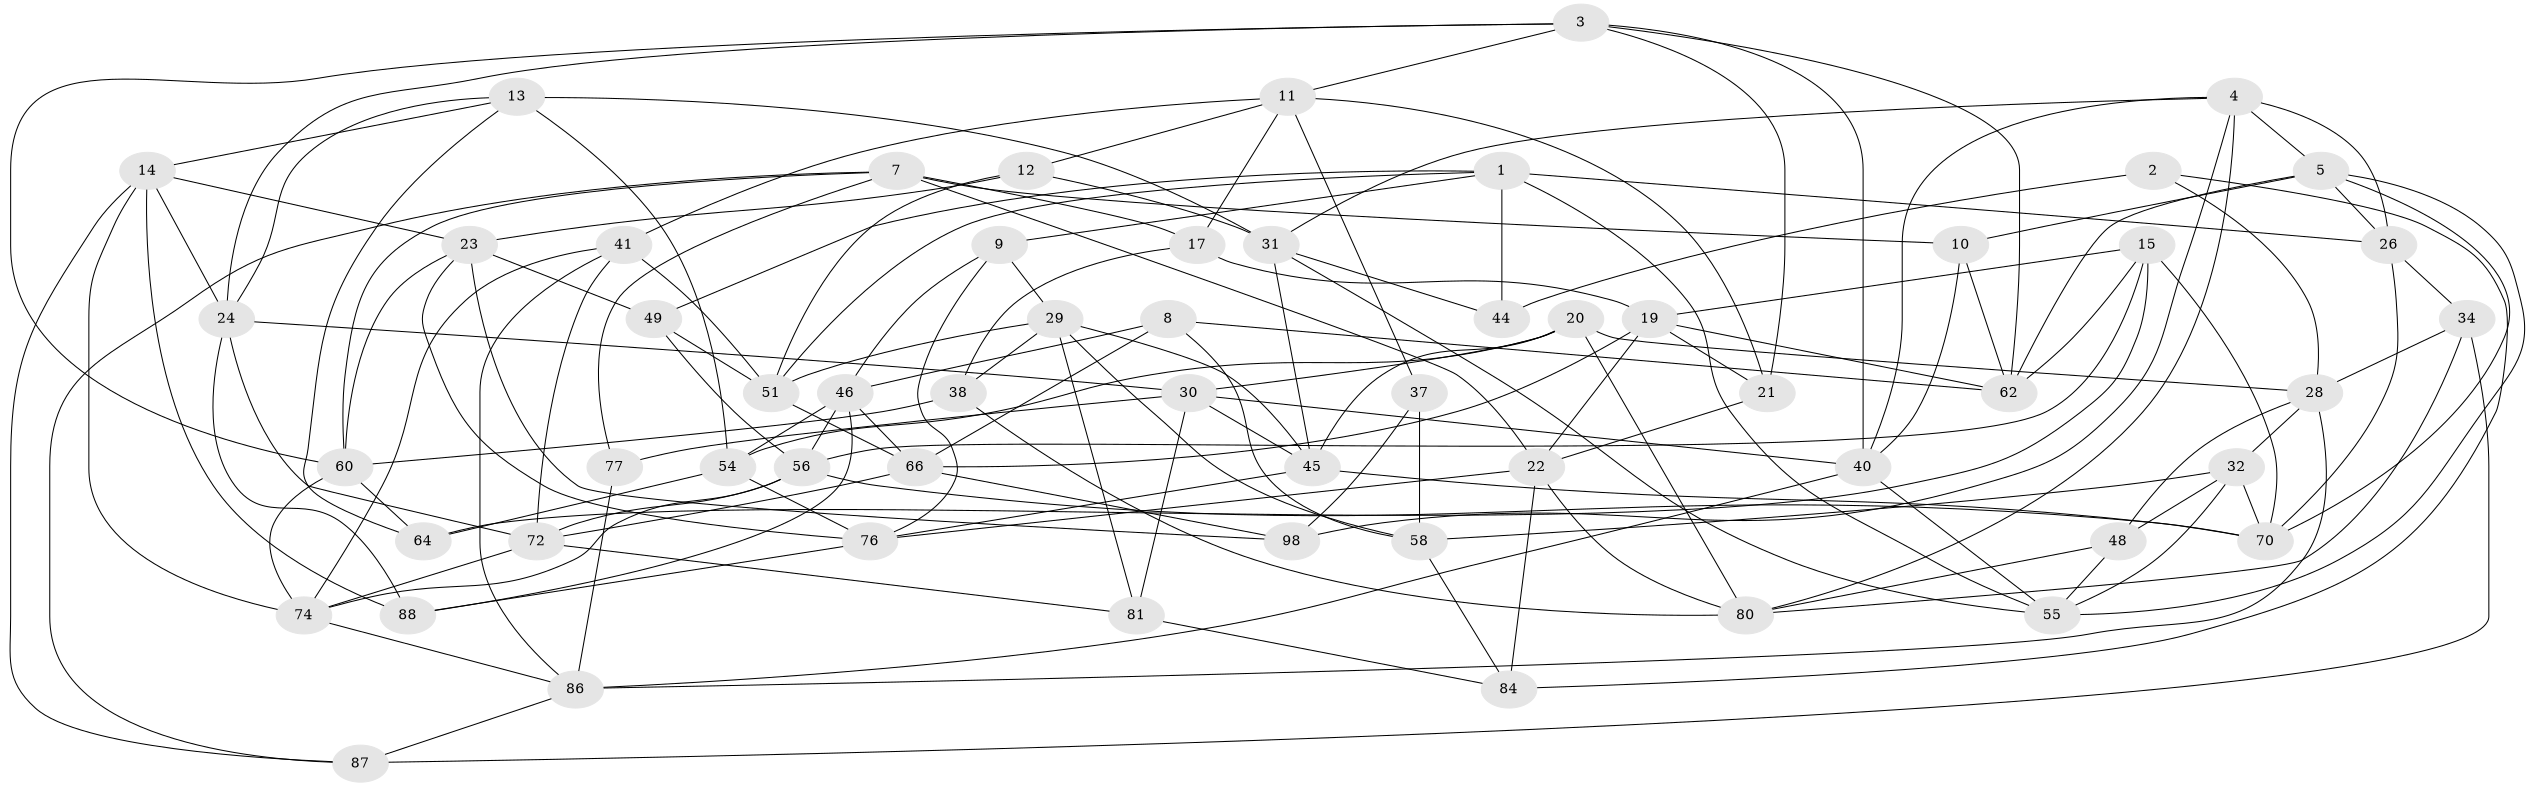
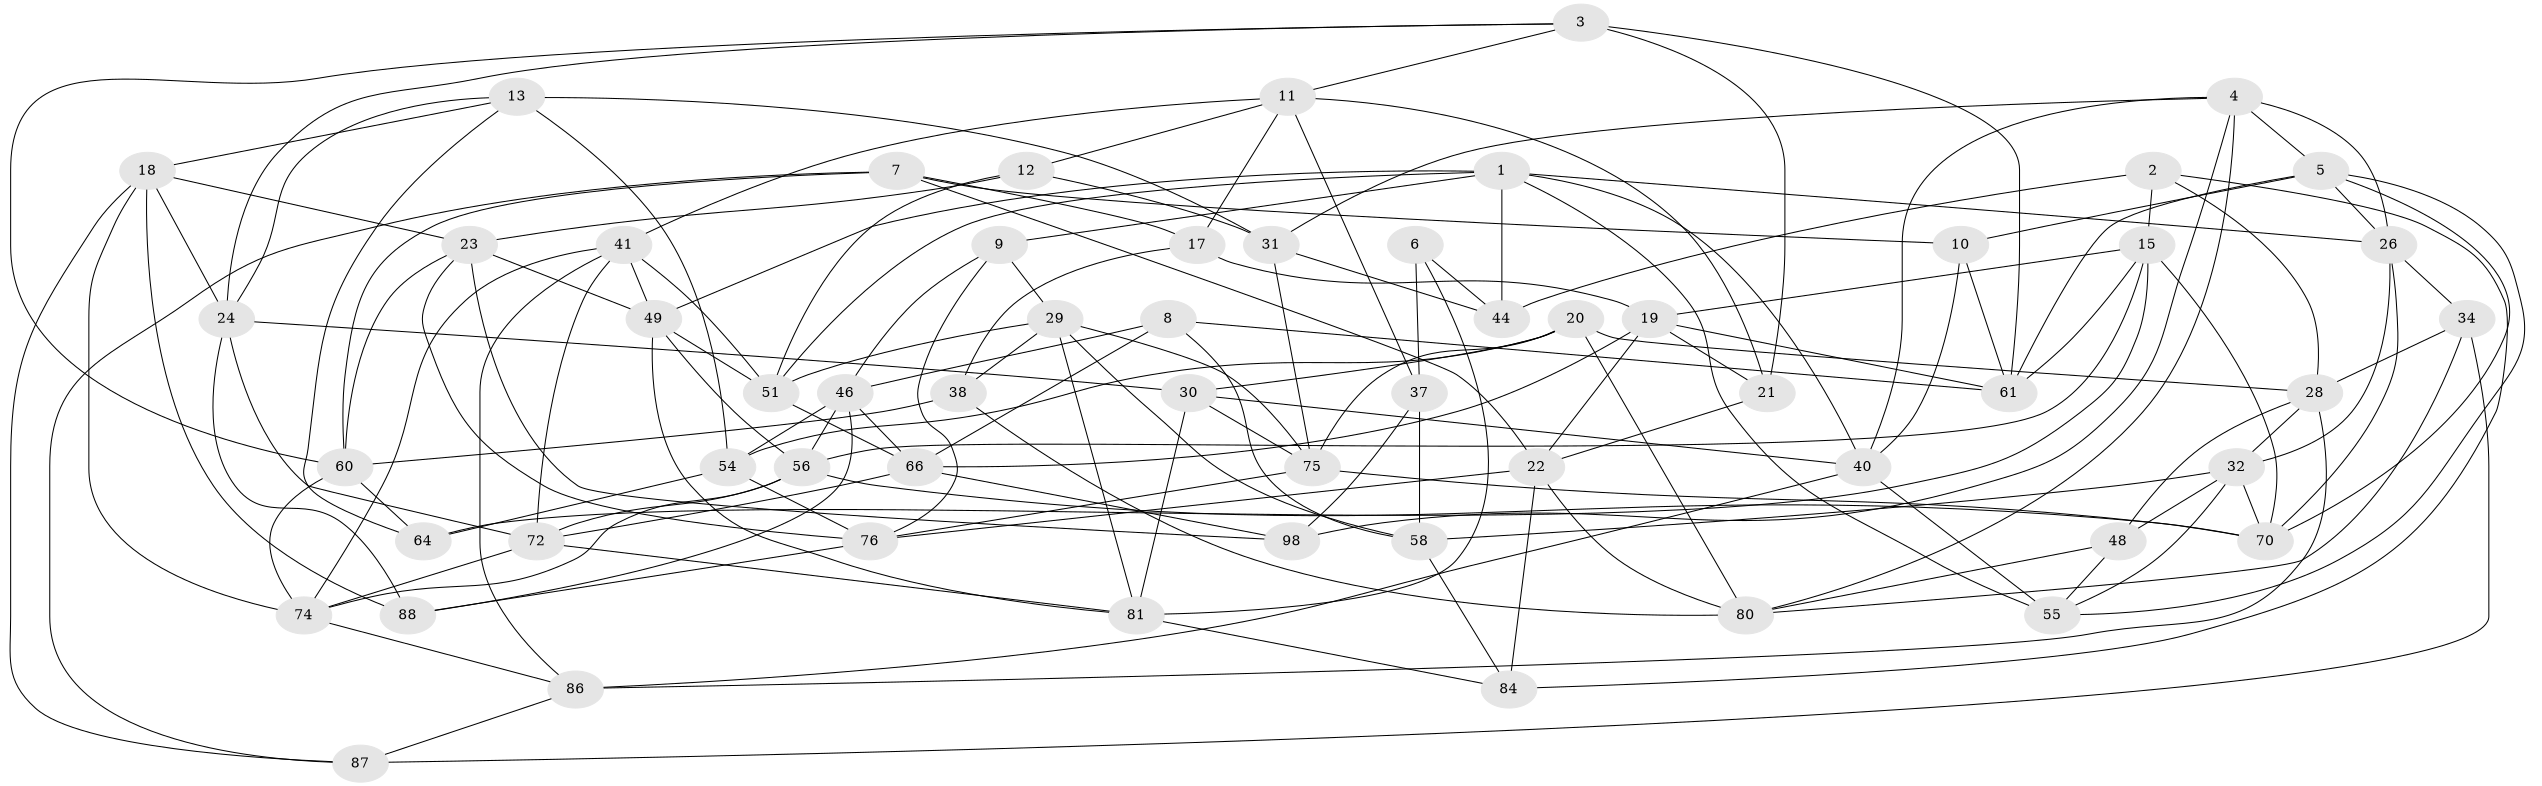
edge "3" -- "40": now "1" -- "40"
node "14": label "14" -> "18"
edge "2" -- "15": added
node "6": added
edge "41" -- "49": added
edge "26" -- "32": added
node "62": label "62" -> "61"
node "77": removed
node "45": label "45" -> "75"
edge "31" -- "55": removed
edge "49" -- "81": added
